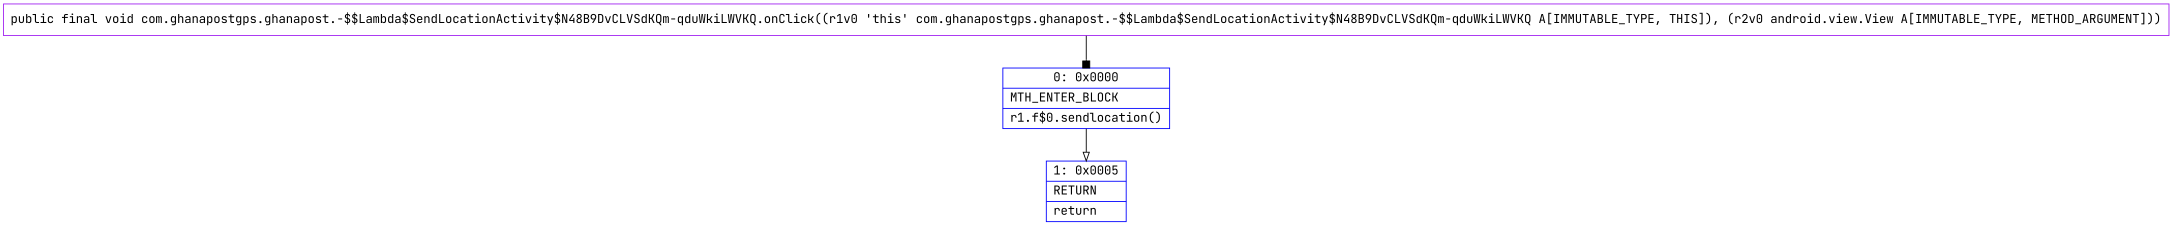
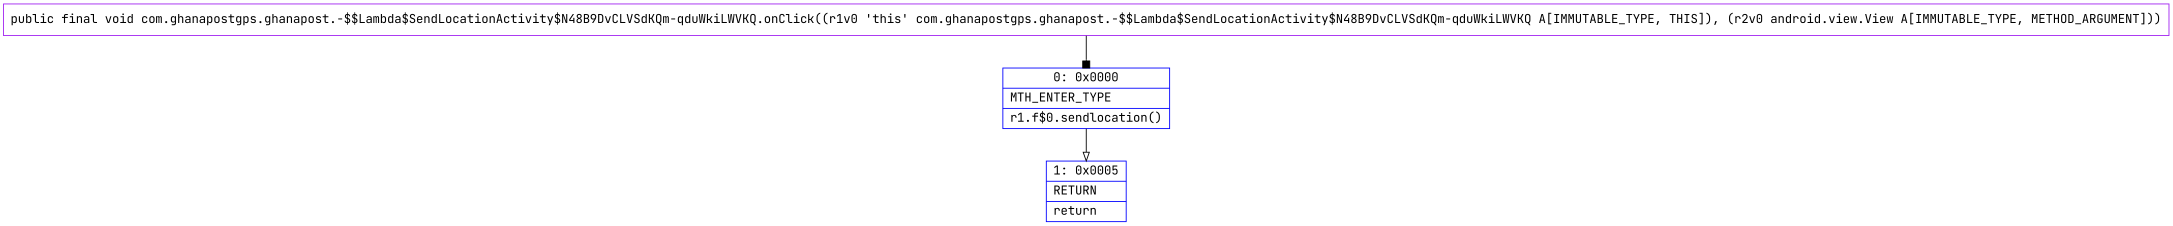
node "0: 0x0000": text "MTH_ENTER_BLOCK" -> "MTH_ENTER_TYPE"
